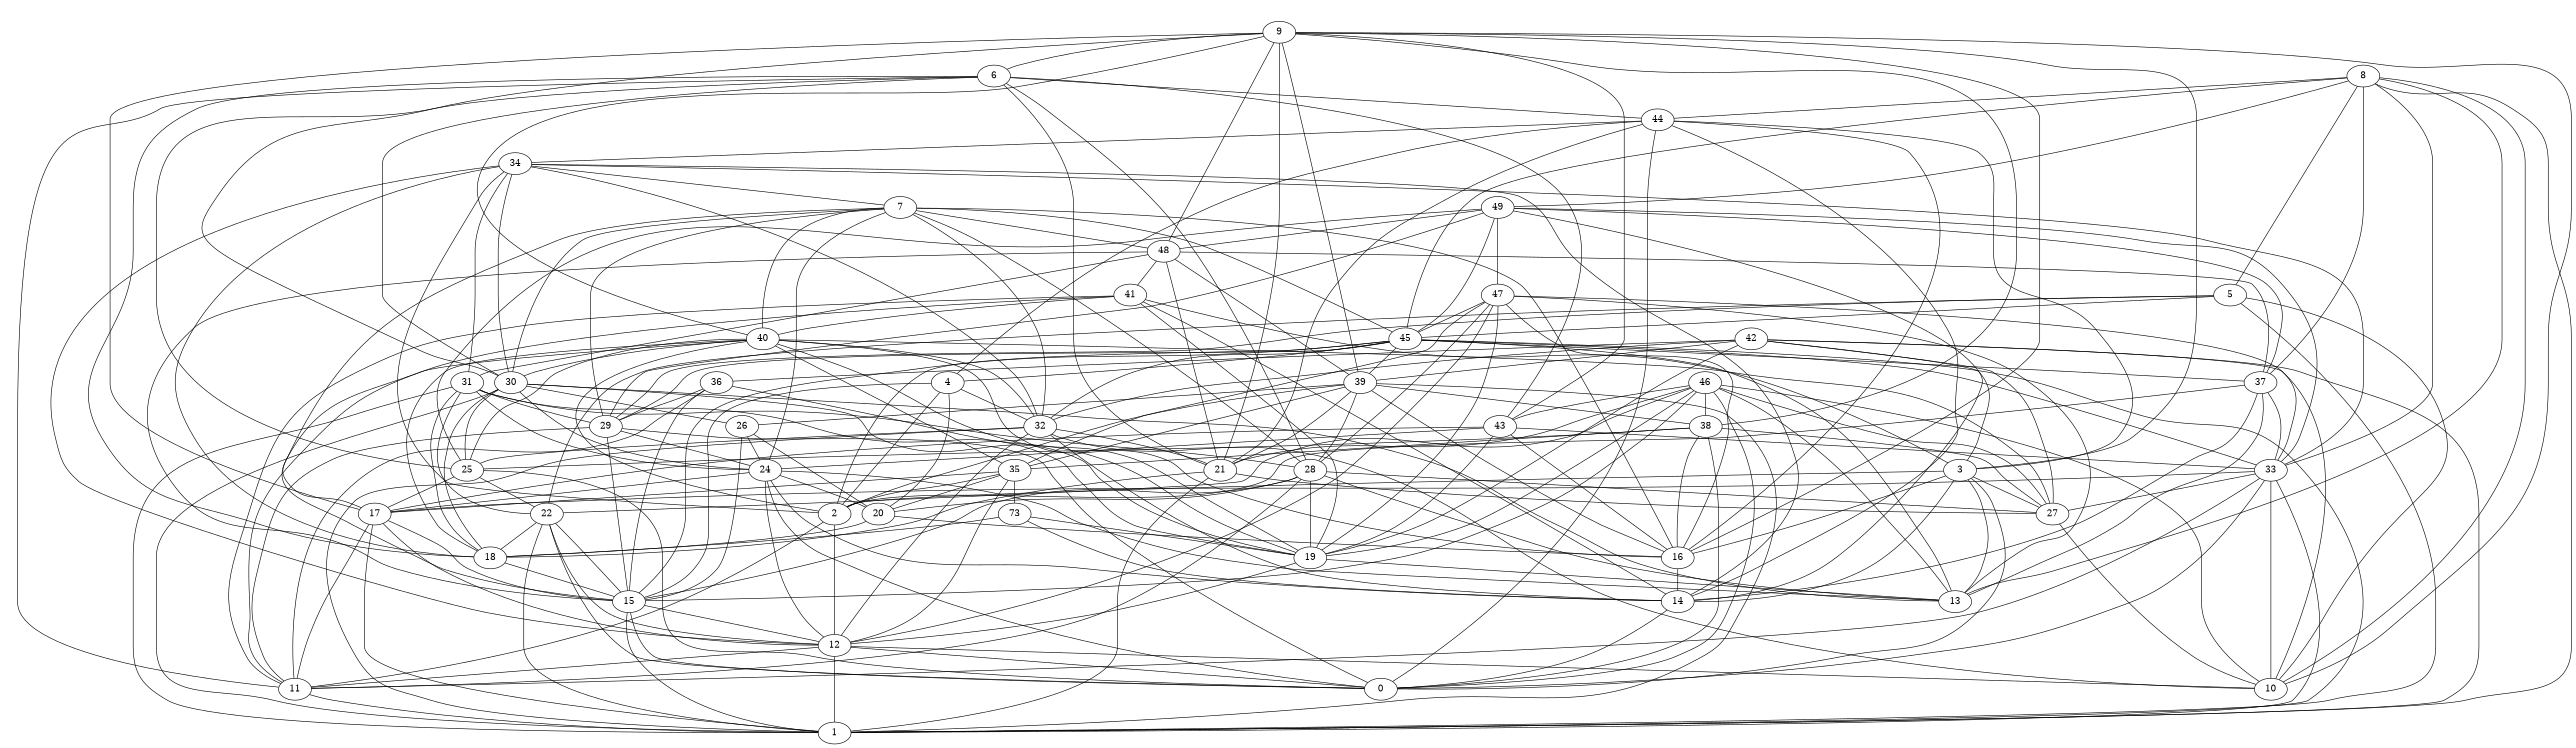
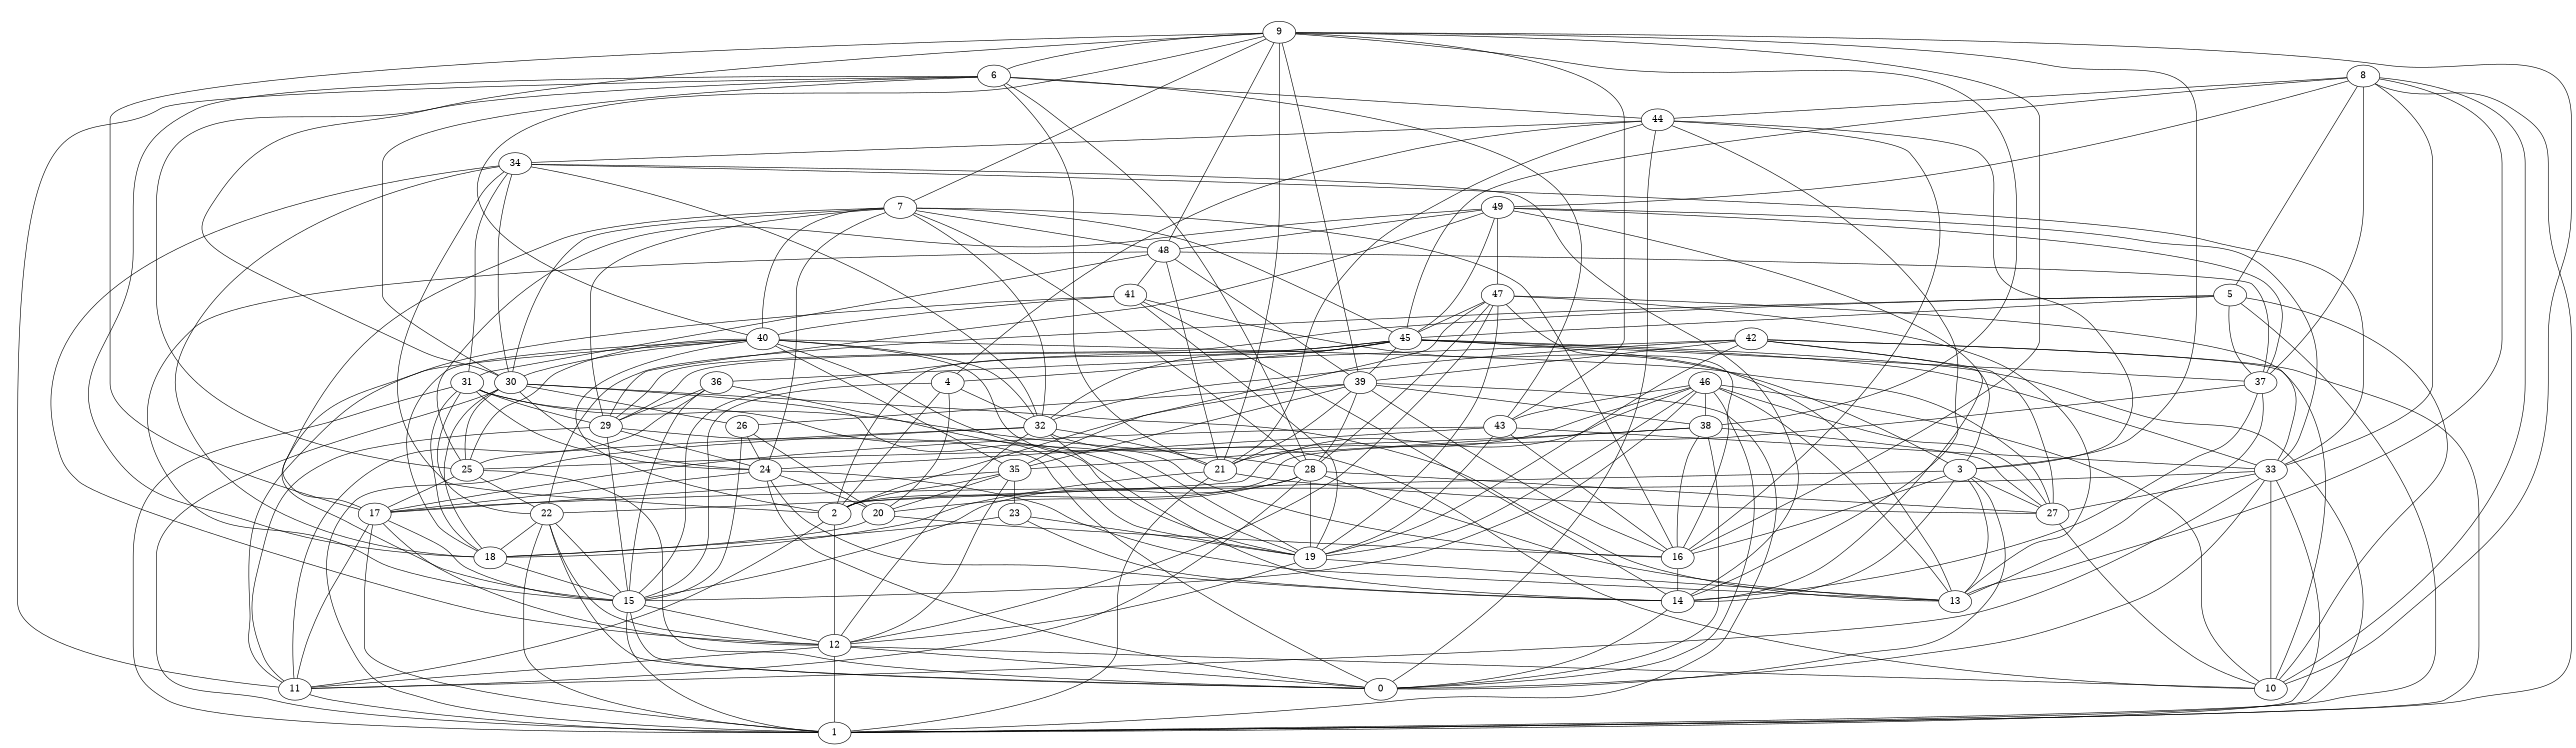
edge "34" -- "7": now "9" -- "7"
edge "41" -- "11": removed
edge "37" -- "33": now "37" -- "5"
node "73": label "73" -> "23"
edge "24" -- "12": removed
